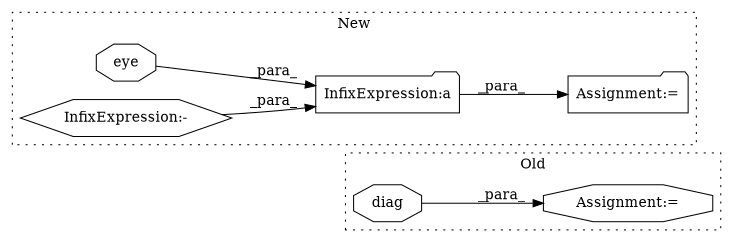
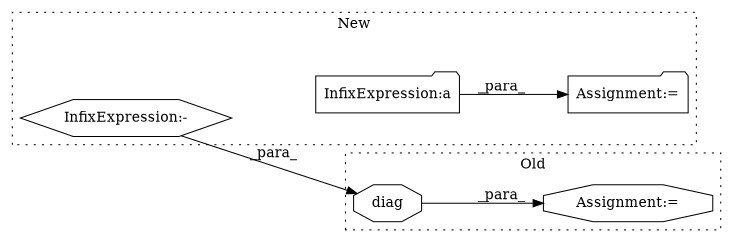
node "eye": removed
edge "InfixExpression:-" -> "InfixExpression:a": now "InfixExpression:-" -> "diag"
